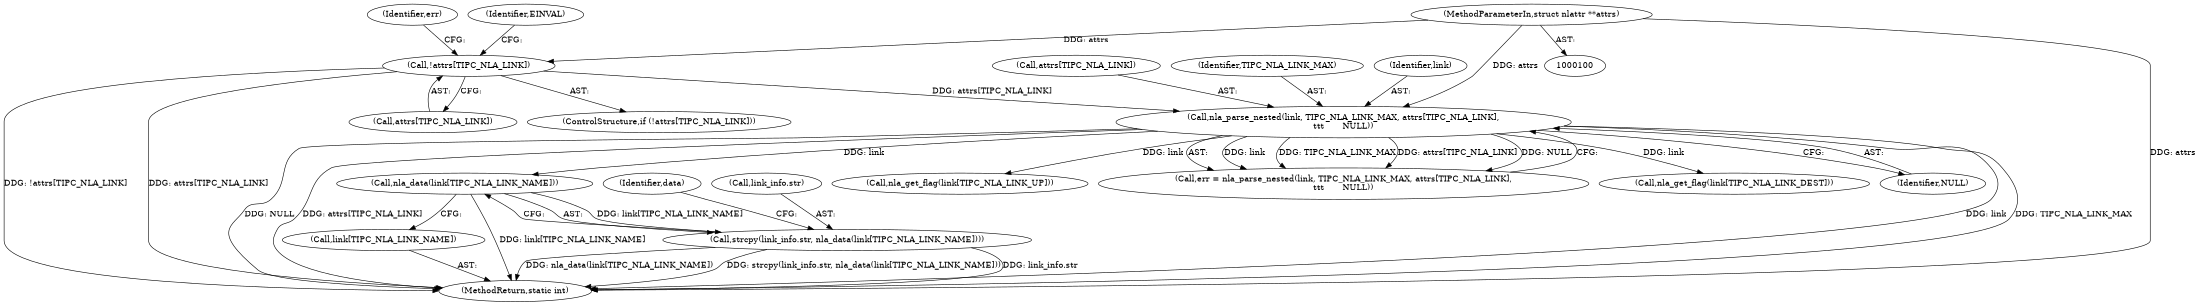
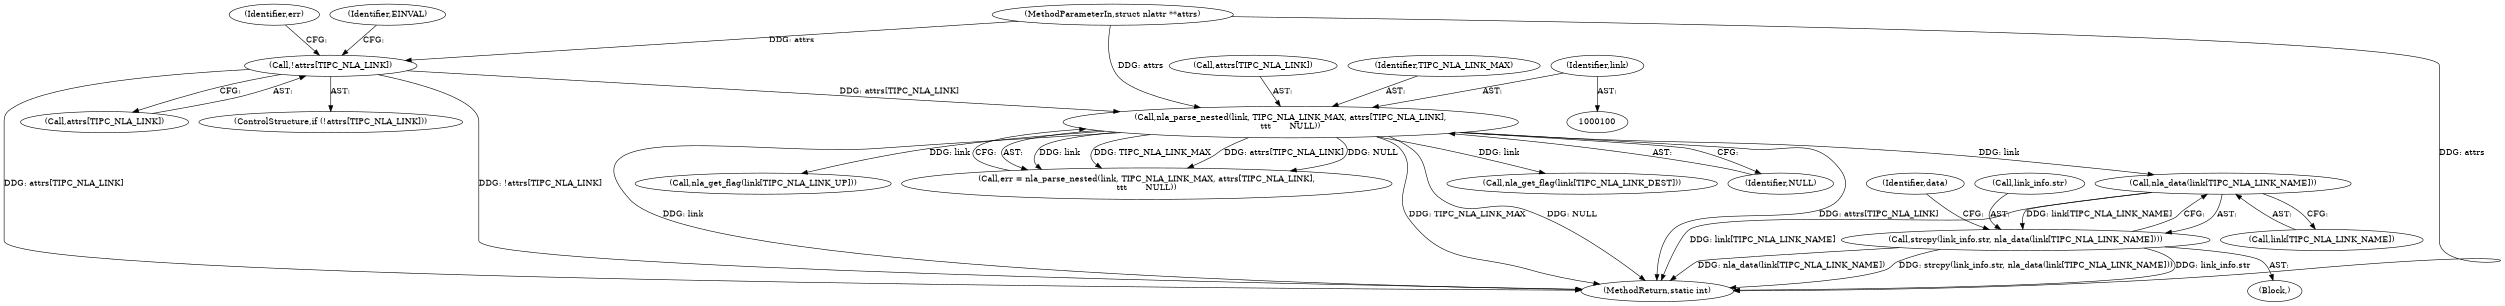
edge "(MethodParameterIn,struct nlattr **attrs)" -> "1000100": now "(Identifier,link)" -> "1000100"
edge "(Call,link[TIPC_NLA_LINK_NAME])" -> "(MethodReturn,static int)": now "(Call,link[TIPC_NLA_LINK_NAME])" -> "(Call,nla_data(link[TIPC_NLA_LINK_NAME]))"
node "(Block,)": added
